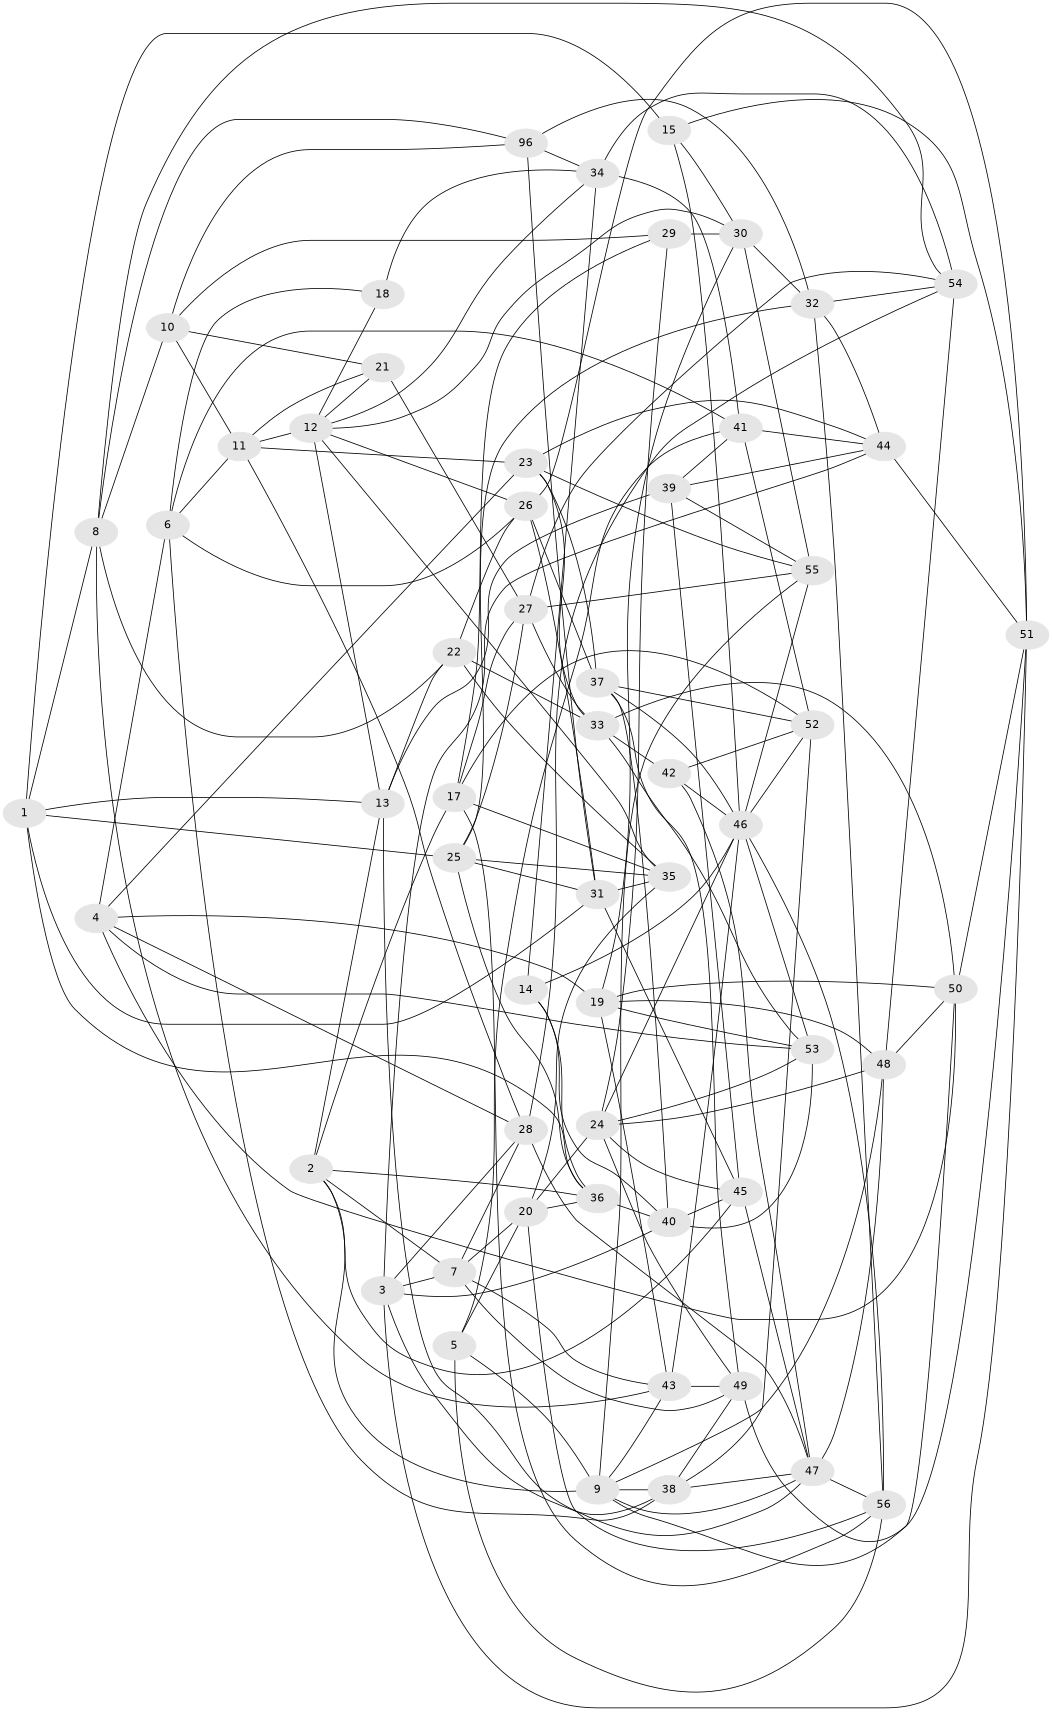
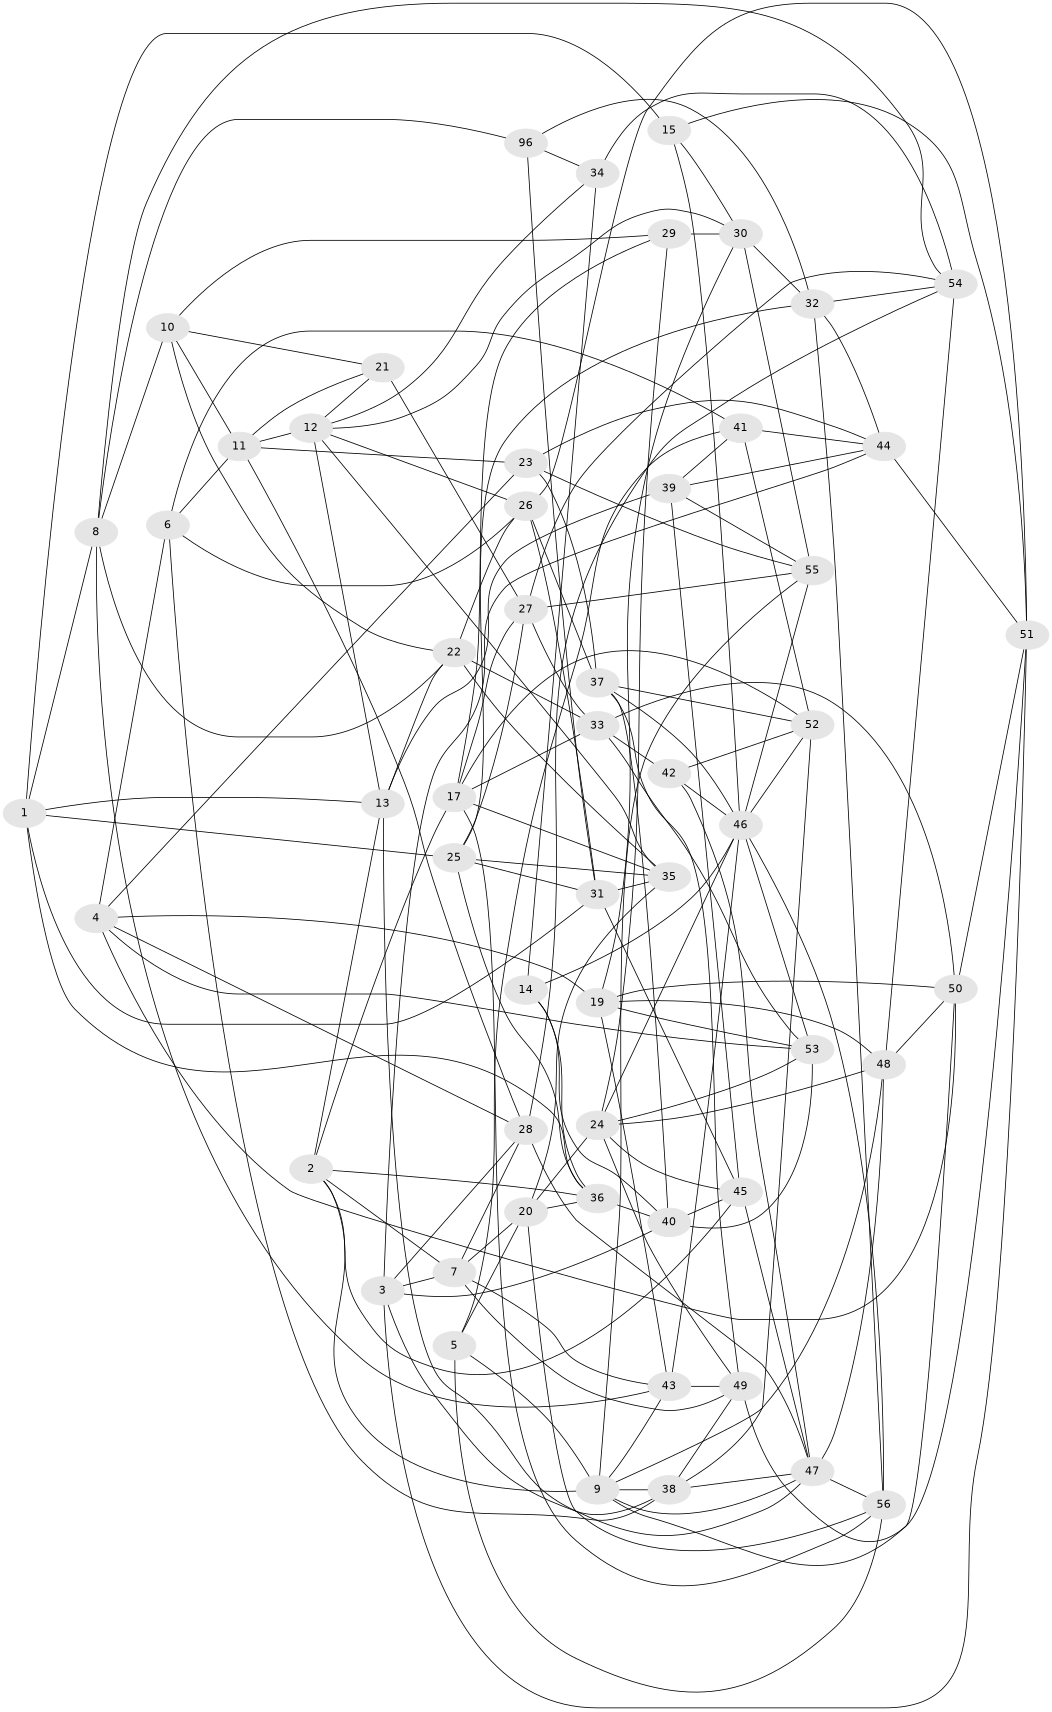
edge "96" -- "10": now "22" -- "10"
edge "34" -- "41": removed
node "18": removed
edge "23" -- "33": now "17" -- "33"
